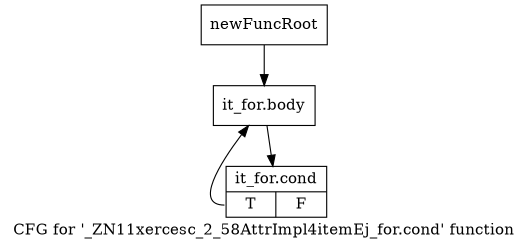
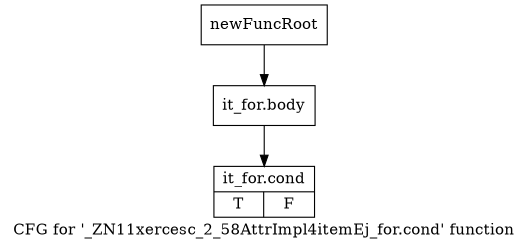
edge "it_for.cond" -> "it_for.body": removed
